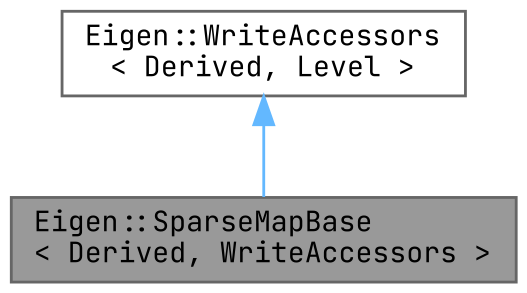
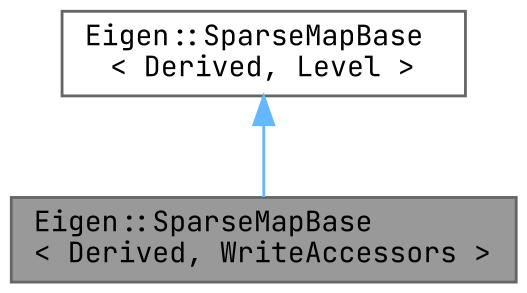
node "Eigen::WriteAccessors < Derived, Level >": label "Eigen::WriteAccessors < Derived, Level >" -> "Eigen::SparseMapBase < Derived, Level >"
